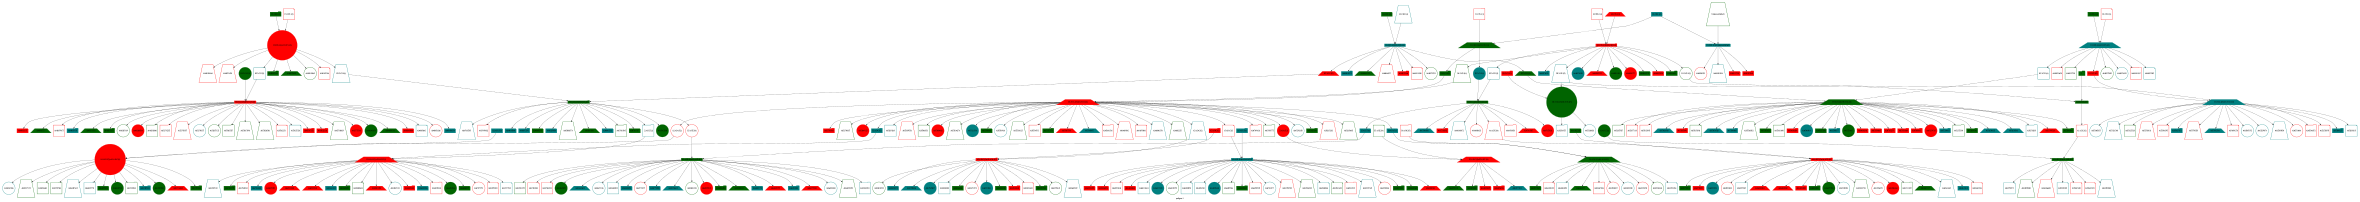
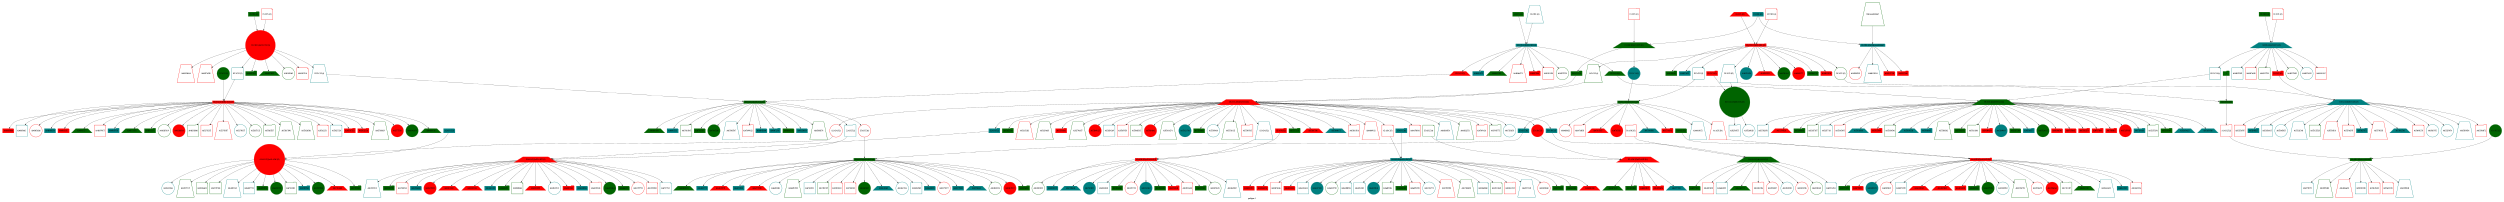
node "A053059356": shape trapezium -> folder
node "A052877118": color red -> teal
node "A063514006": removed
